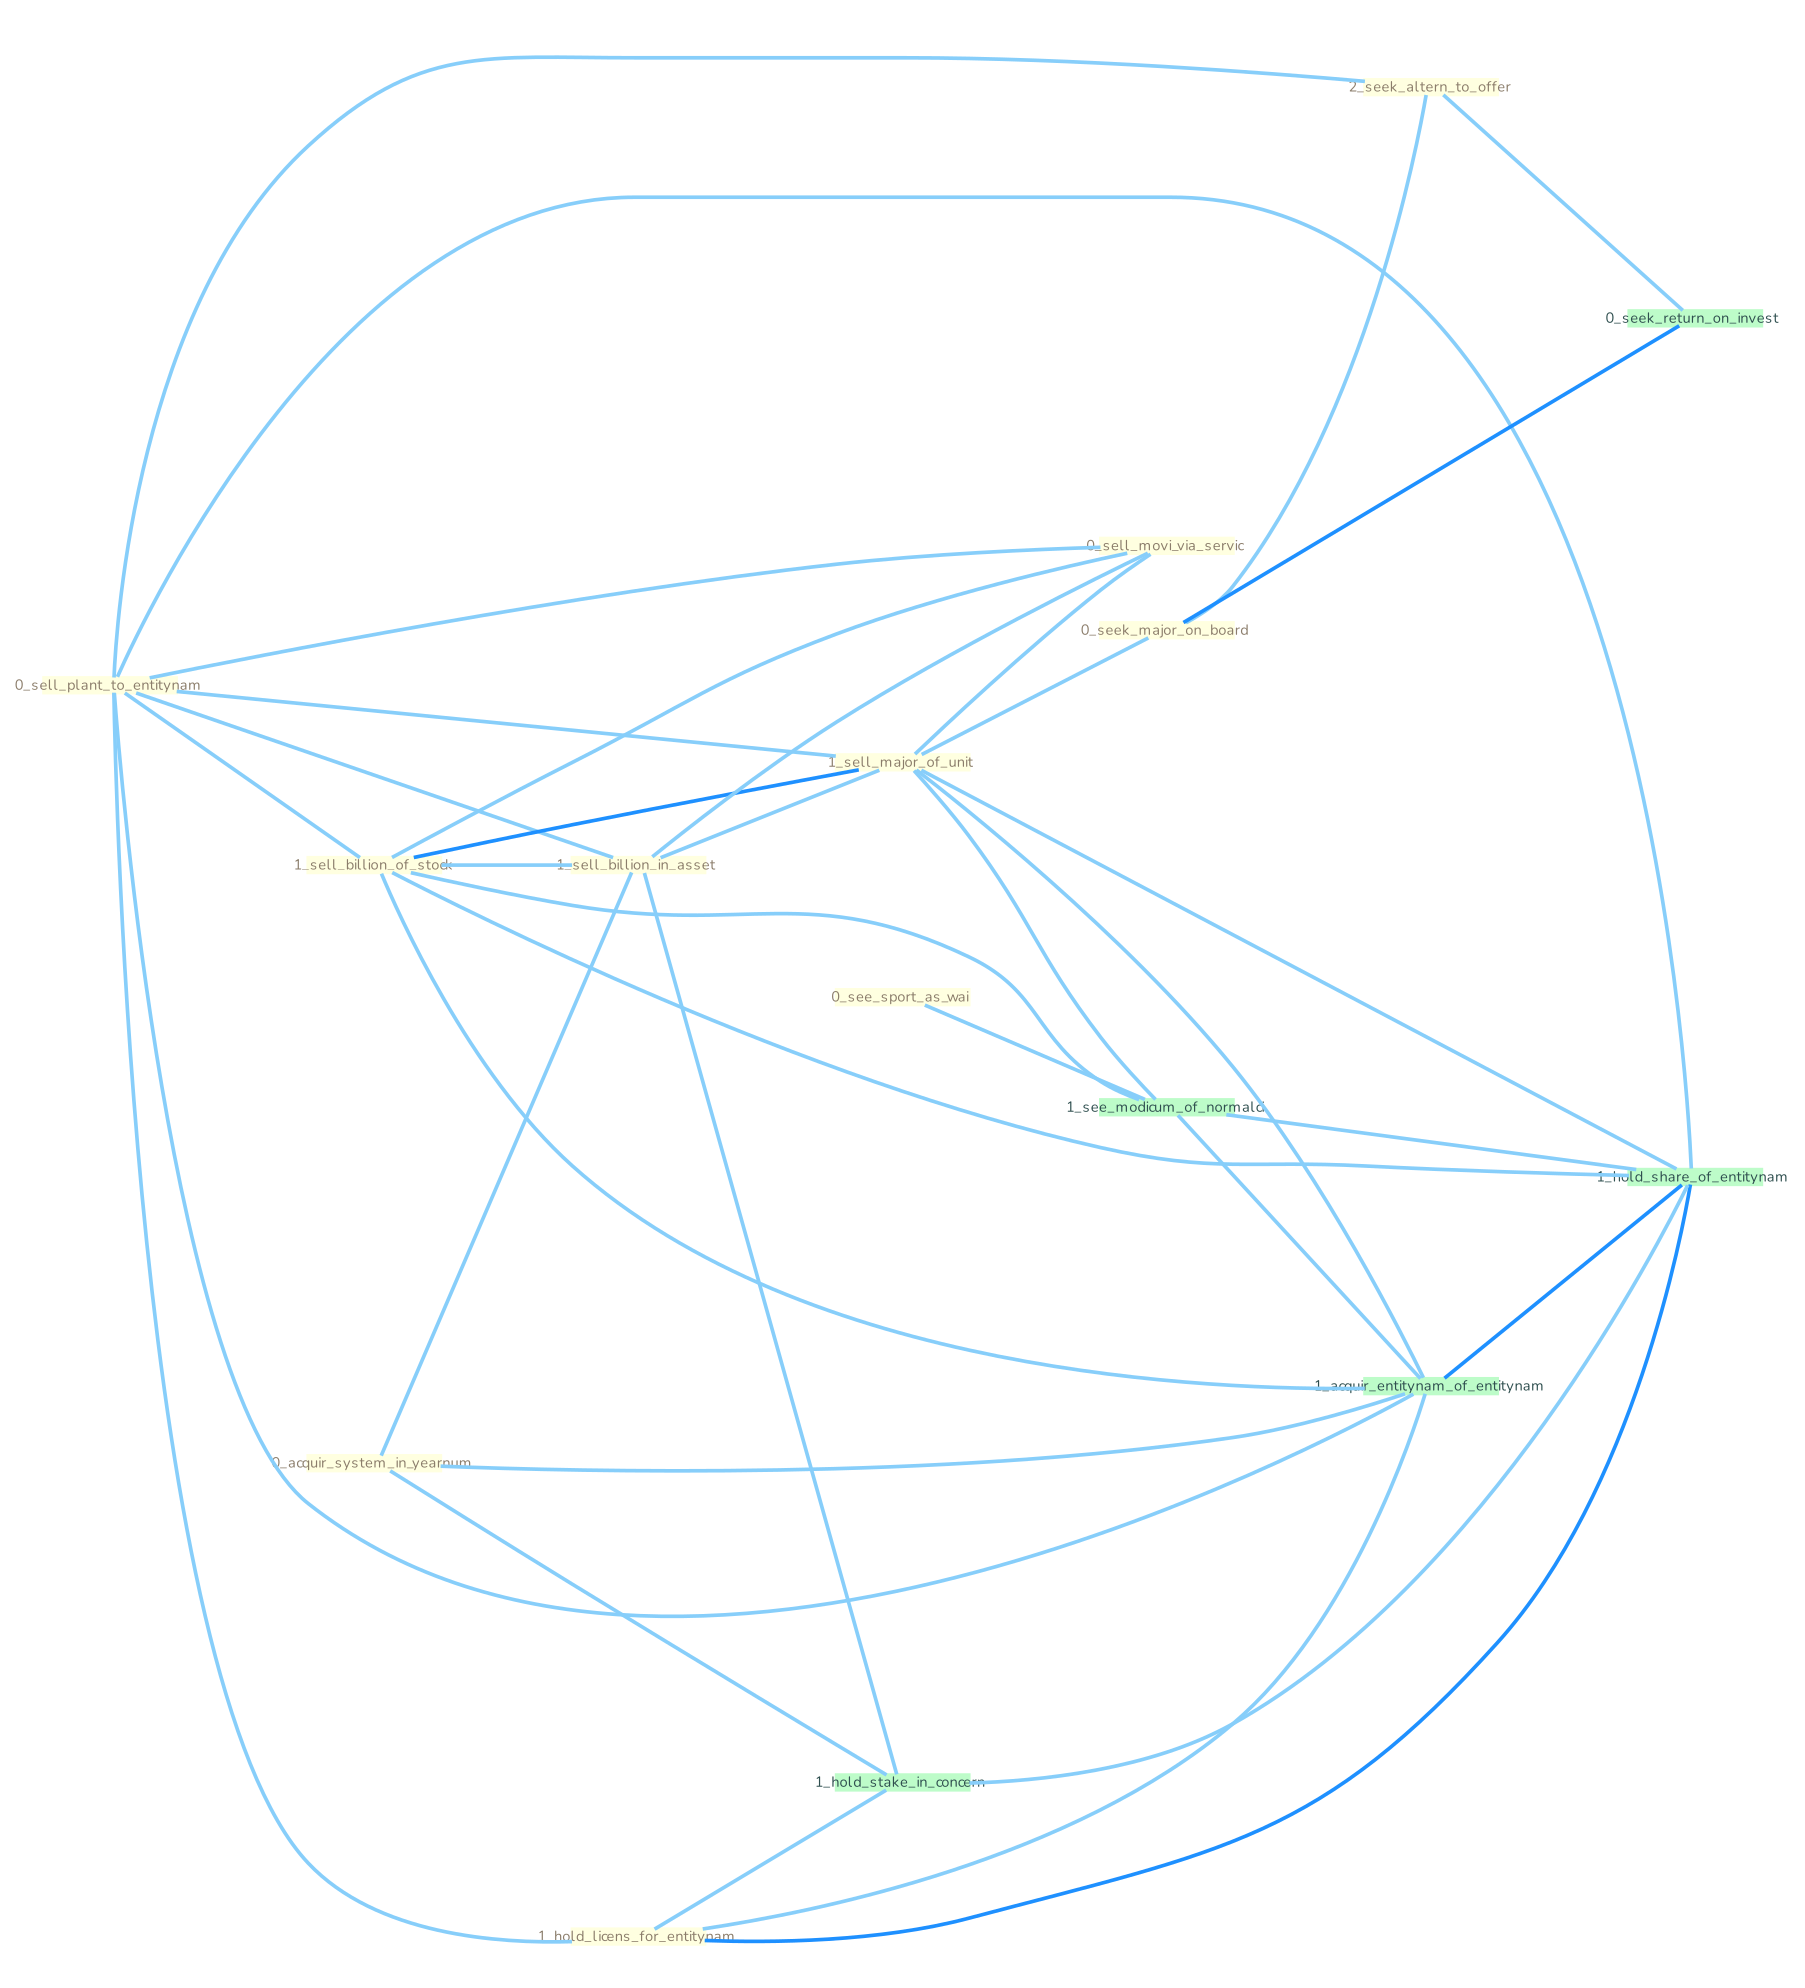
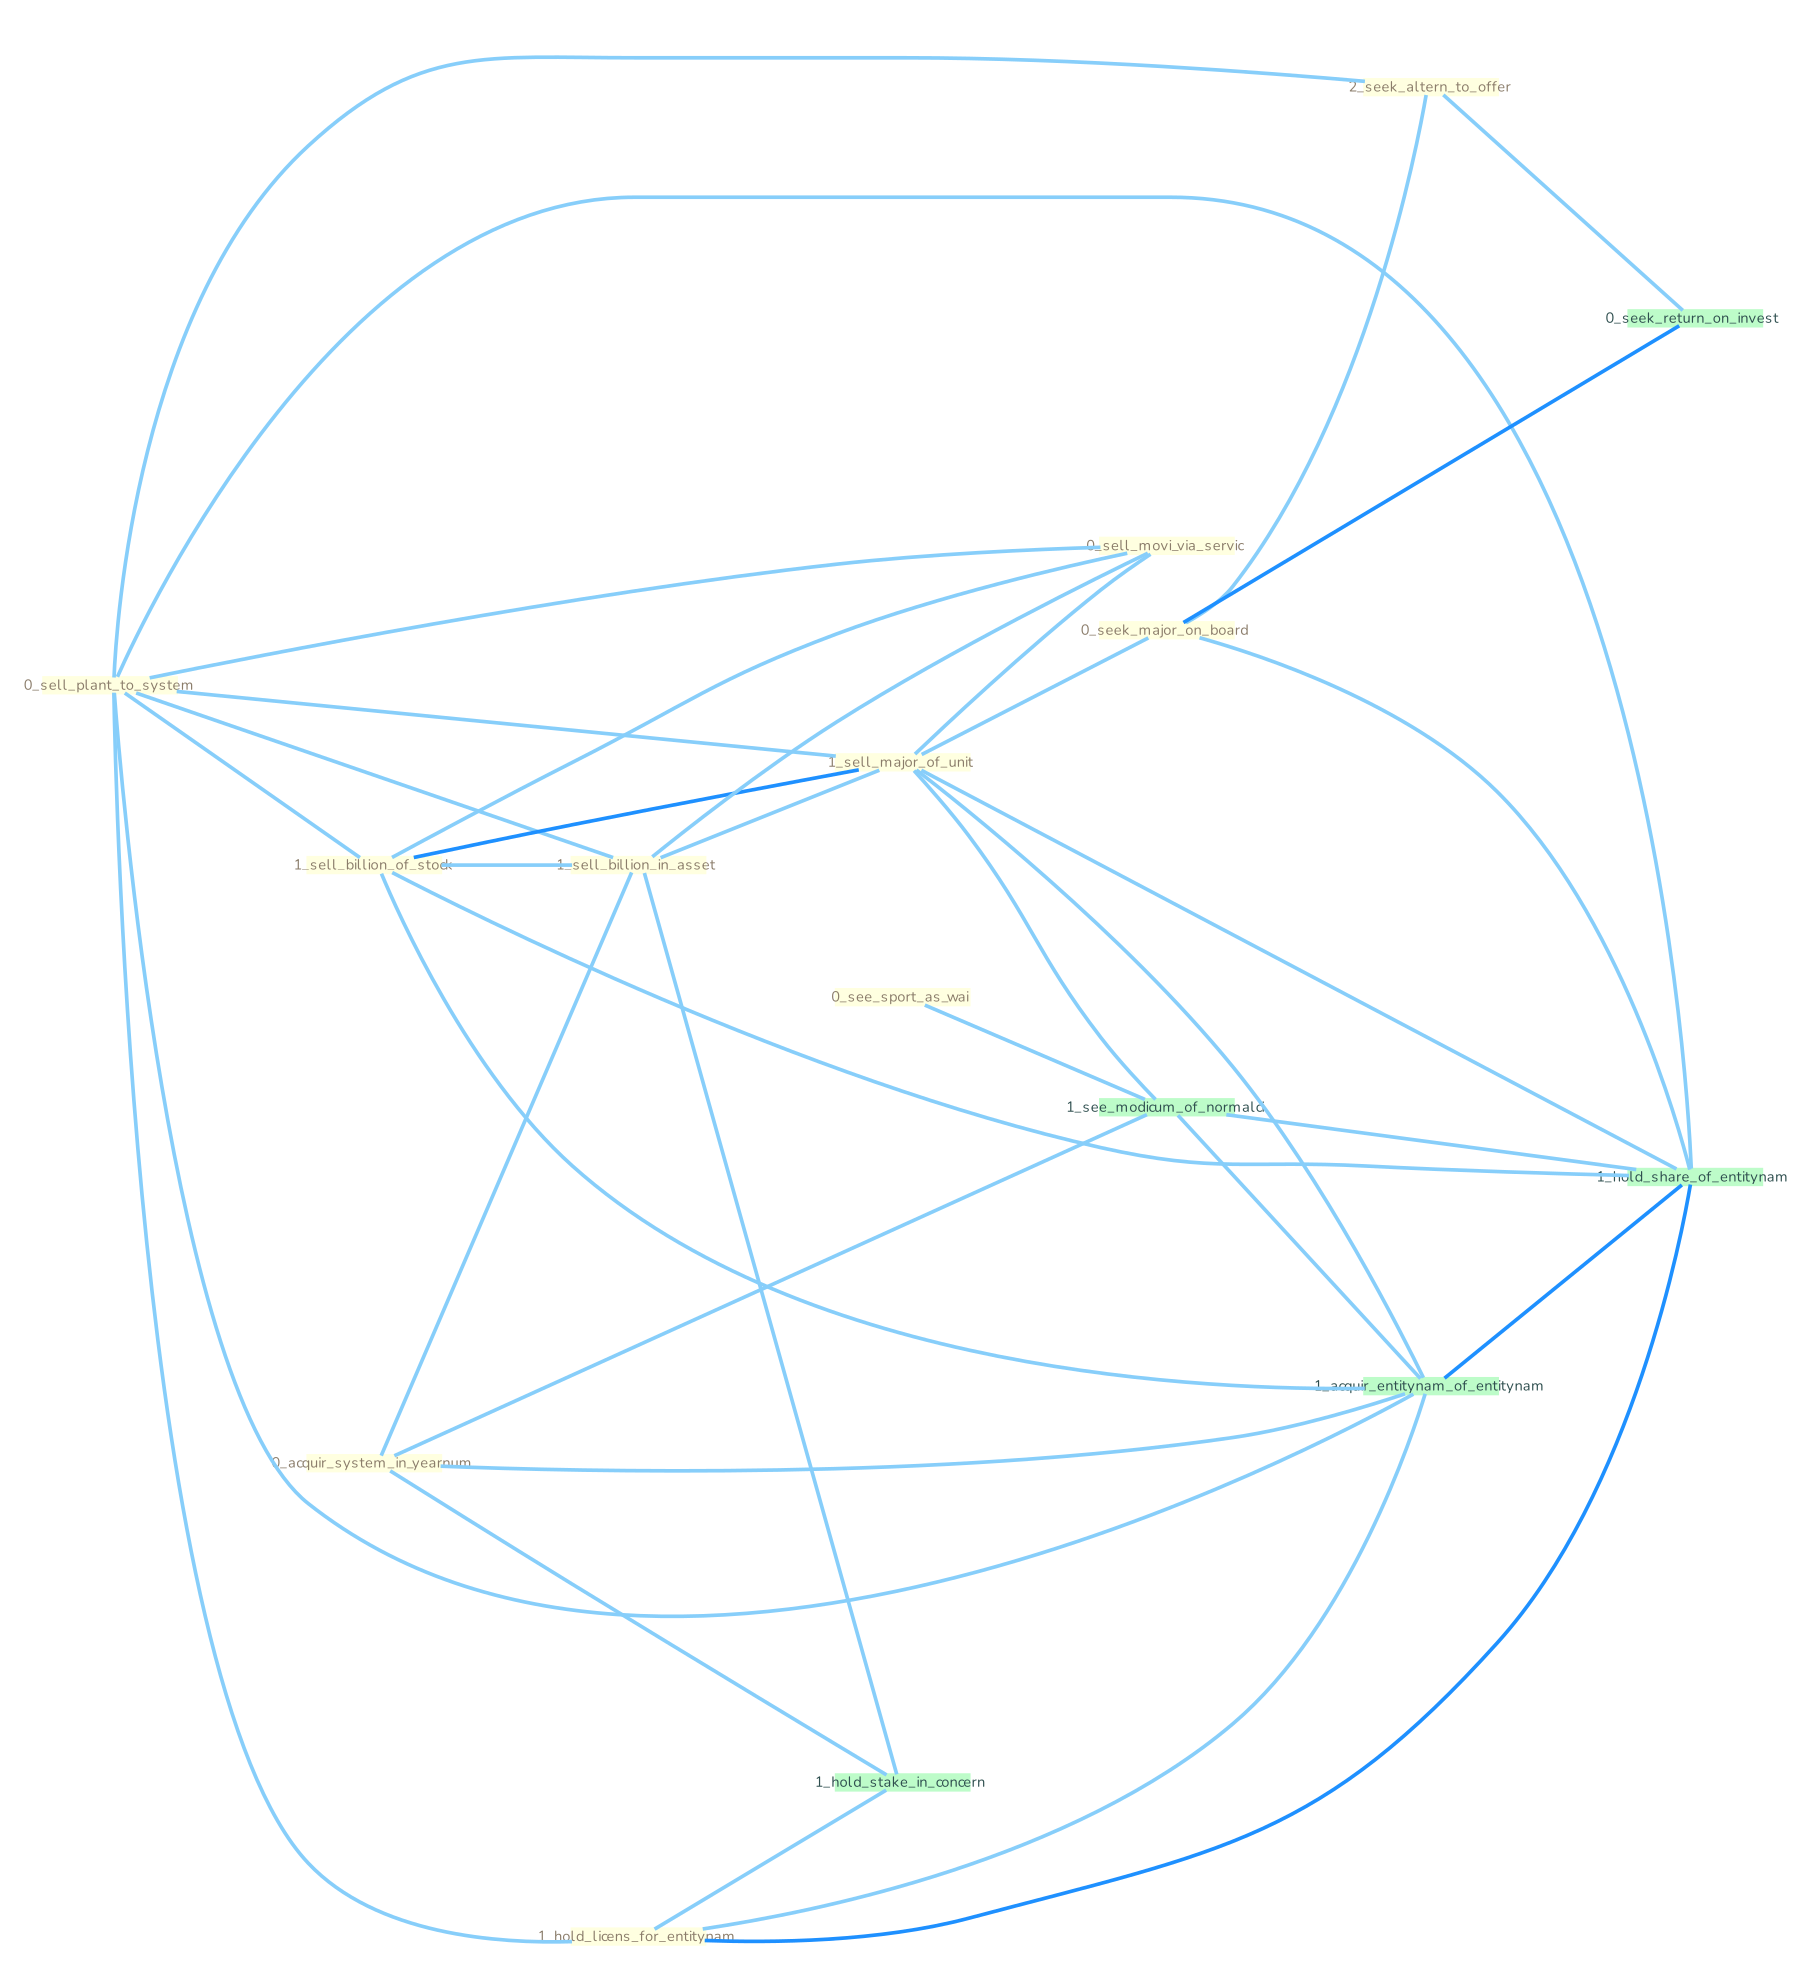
node "0_sell_plant_to_entitynam": label "0_sell_plant_to_entitynam" -> "0_sell_plant_to_system"
edge "1_sell_billion_of_stock" -- "1_see_modicum_of_normalci": now "0_acquir_system_in_yearnum" -- "1_see_modicum_of_normalci"
edge "1_hold_share_of_entitynam" -- "1_hold_stake_in_concern": now "1_hold_share_of_entitynam" -- "0_seek_major_on_board"
